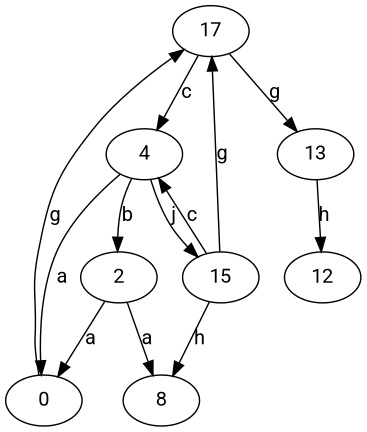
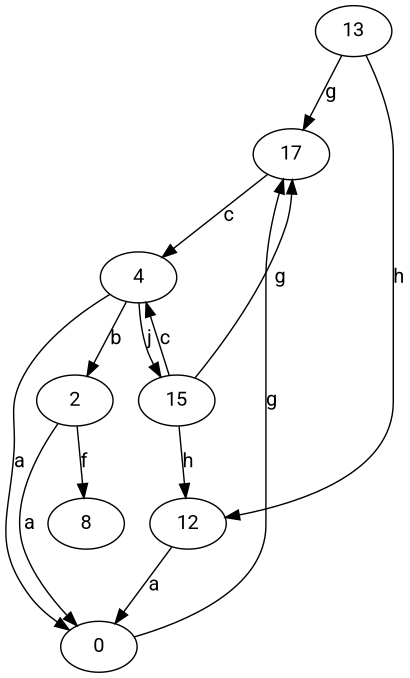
edge "17" -> "13": reversed
edge "15" -> "8": now "15" -> "12"
edge "2" -> "8": label "a" -> "f"
edge "12" -> "0": added, label "a"
